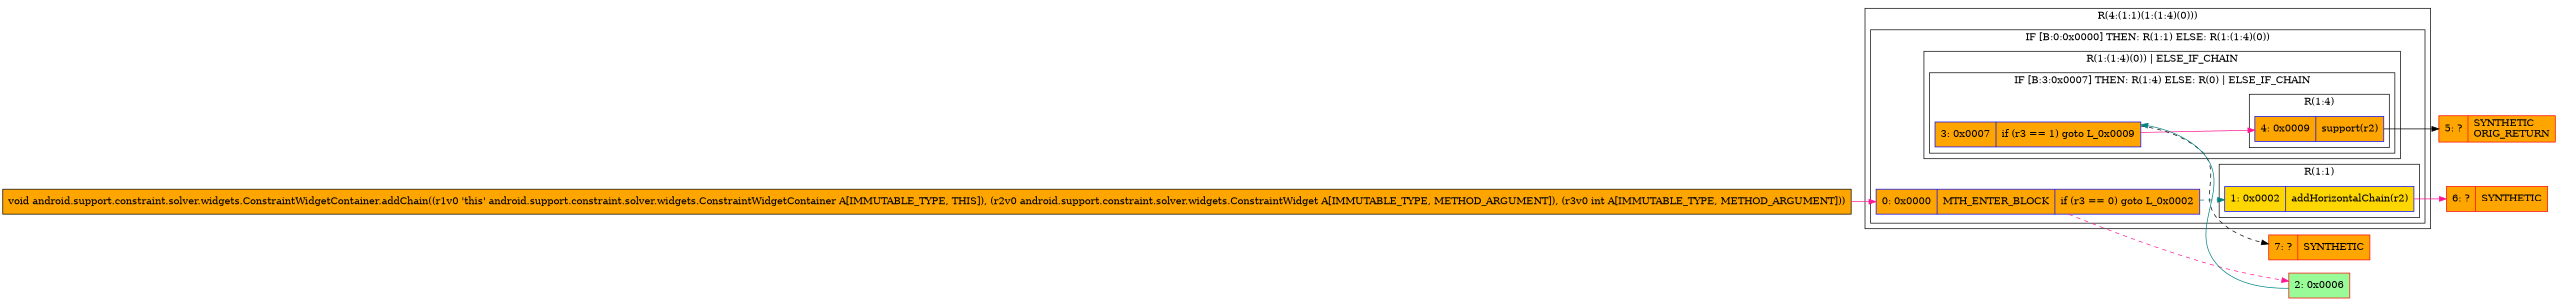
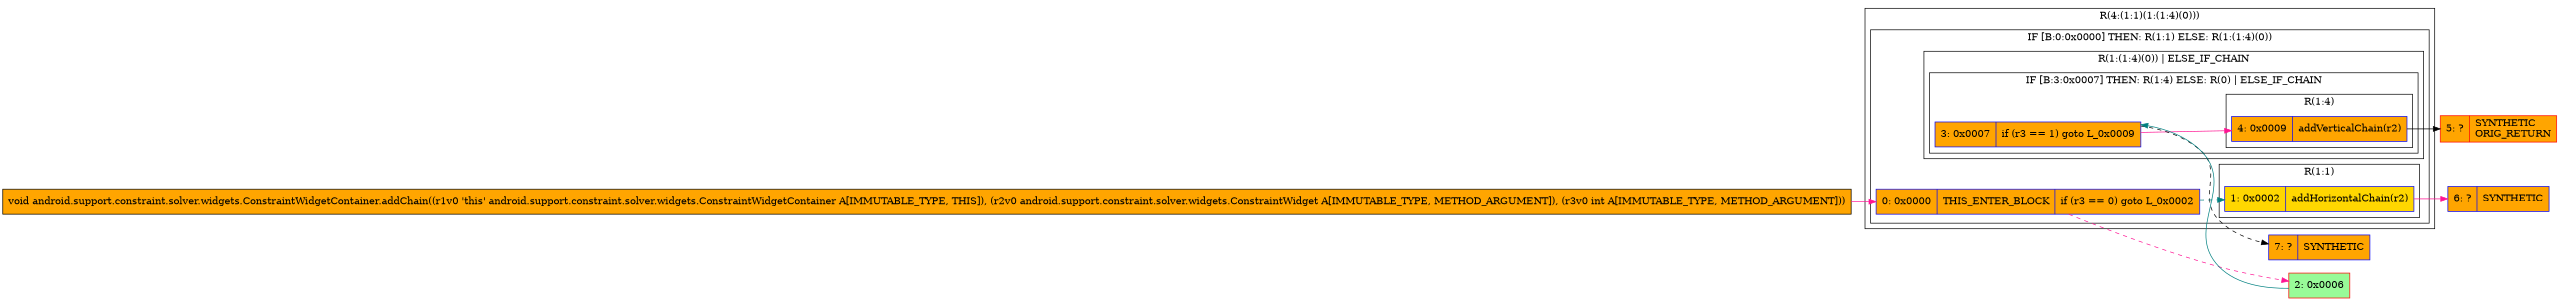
node "4: 0x0009": text "support(r2)" -> "addVerticalChain(r2)"
node "6: ?": color red -> blue
node "0: 0x0000": text "MTH_ENTER_BLOCK" -> "THIS_ENTER_BLOCK"
node "7: ?": color red -> blue
